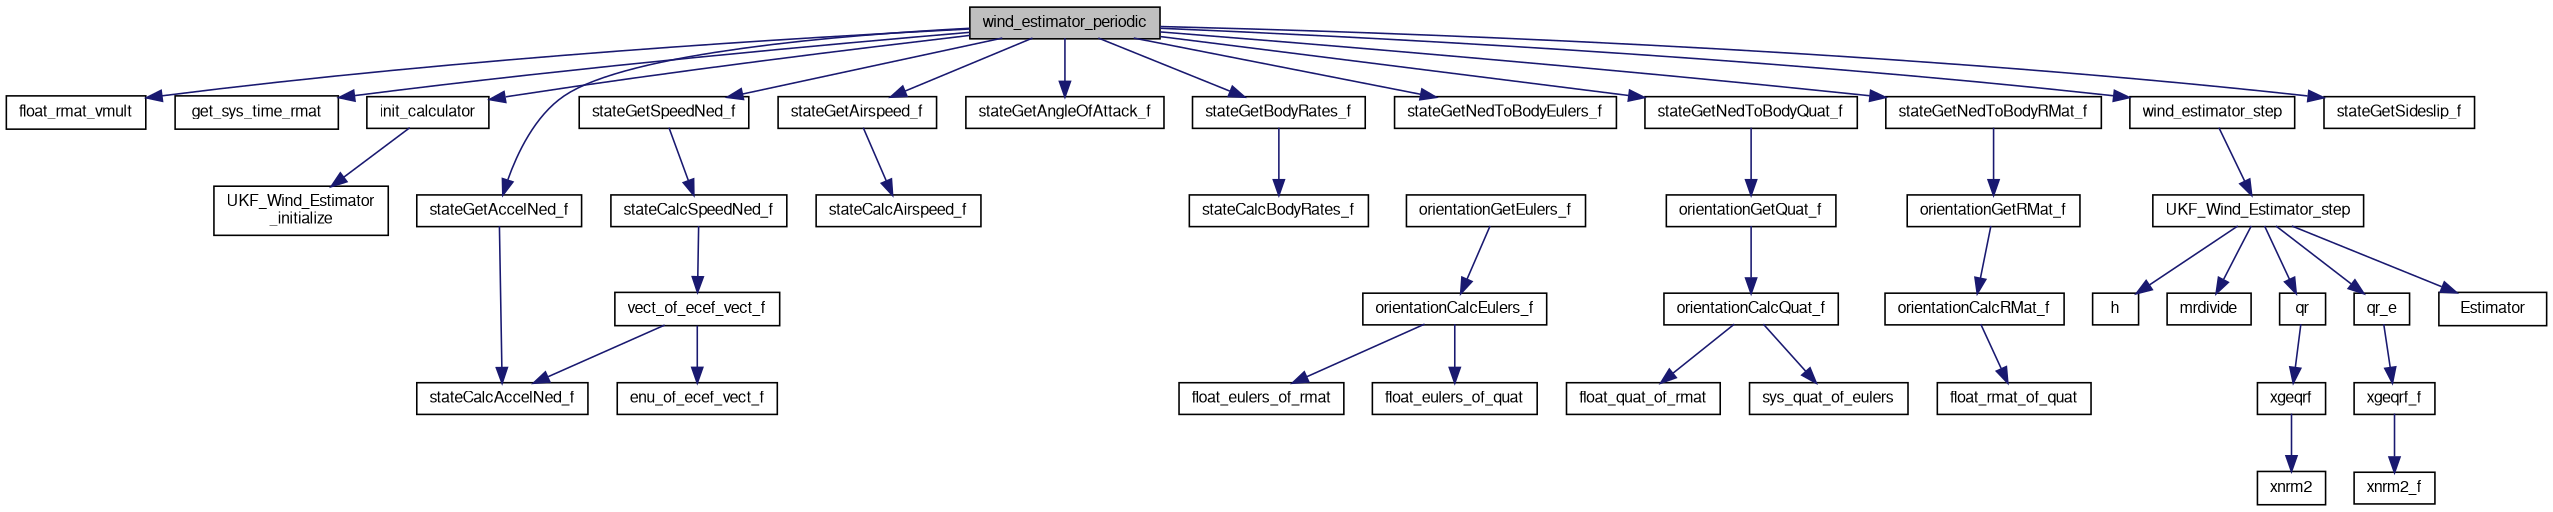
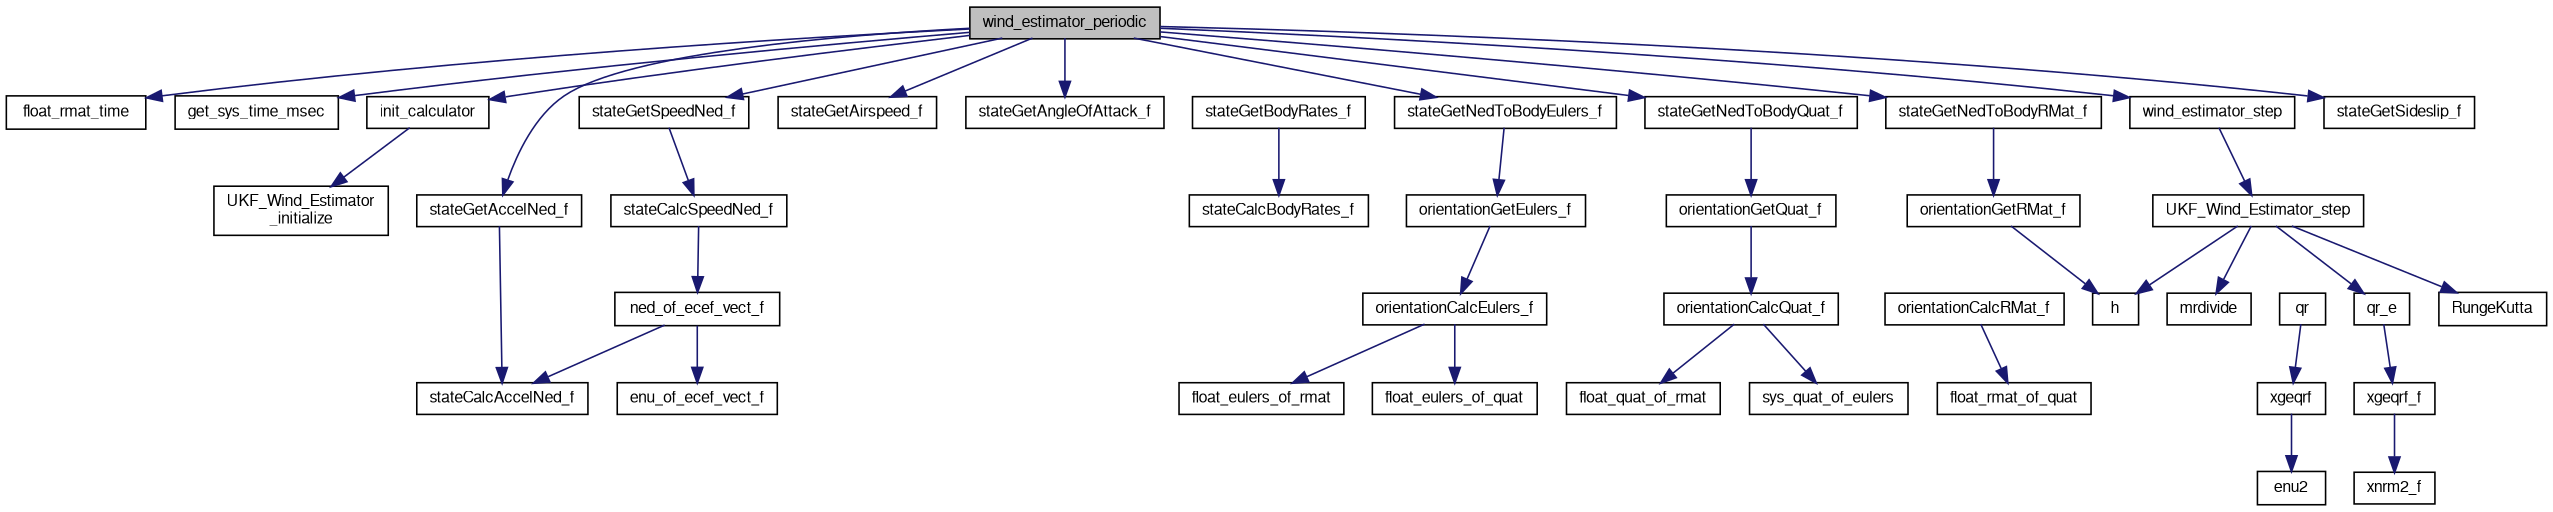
edge "wind_estimator_periodic" -> "stateGetBodyRates_f": removed
node "float_rmat_vmult": label "float_rmat_vmult" -> "float_rmat_time"
node "get_sys_time_rmat": label "get_sys_time_rmat" -> "get_sys_time_msec"
edge "stateGetNedToBodyEulers_f" -> "orientationGetEulers_f": added
node "stateCalcAirspeed_f": removed
edge "orientationGetRMat_f" -> "orientationCalcRMat_f": now "orientationGetRMat_f" -> "h"
edge "UKF_Wind_Estimator_step" -> "qr": removed
node "vect_of_ecef_vect_f": label "vect_of_ecef_vect_f" -> "ned_of_ecef_vect_f"
node "Estimator": label "Estimator" -> "RungeKutta"
node "xnrm2": label "xnrm2" -> "enu2"
